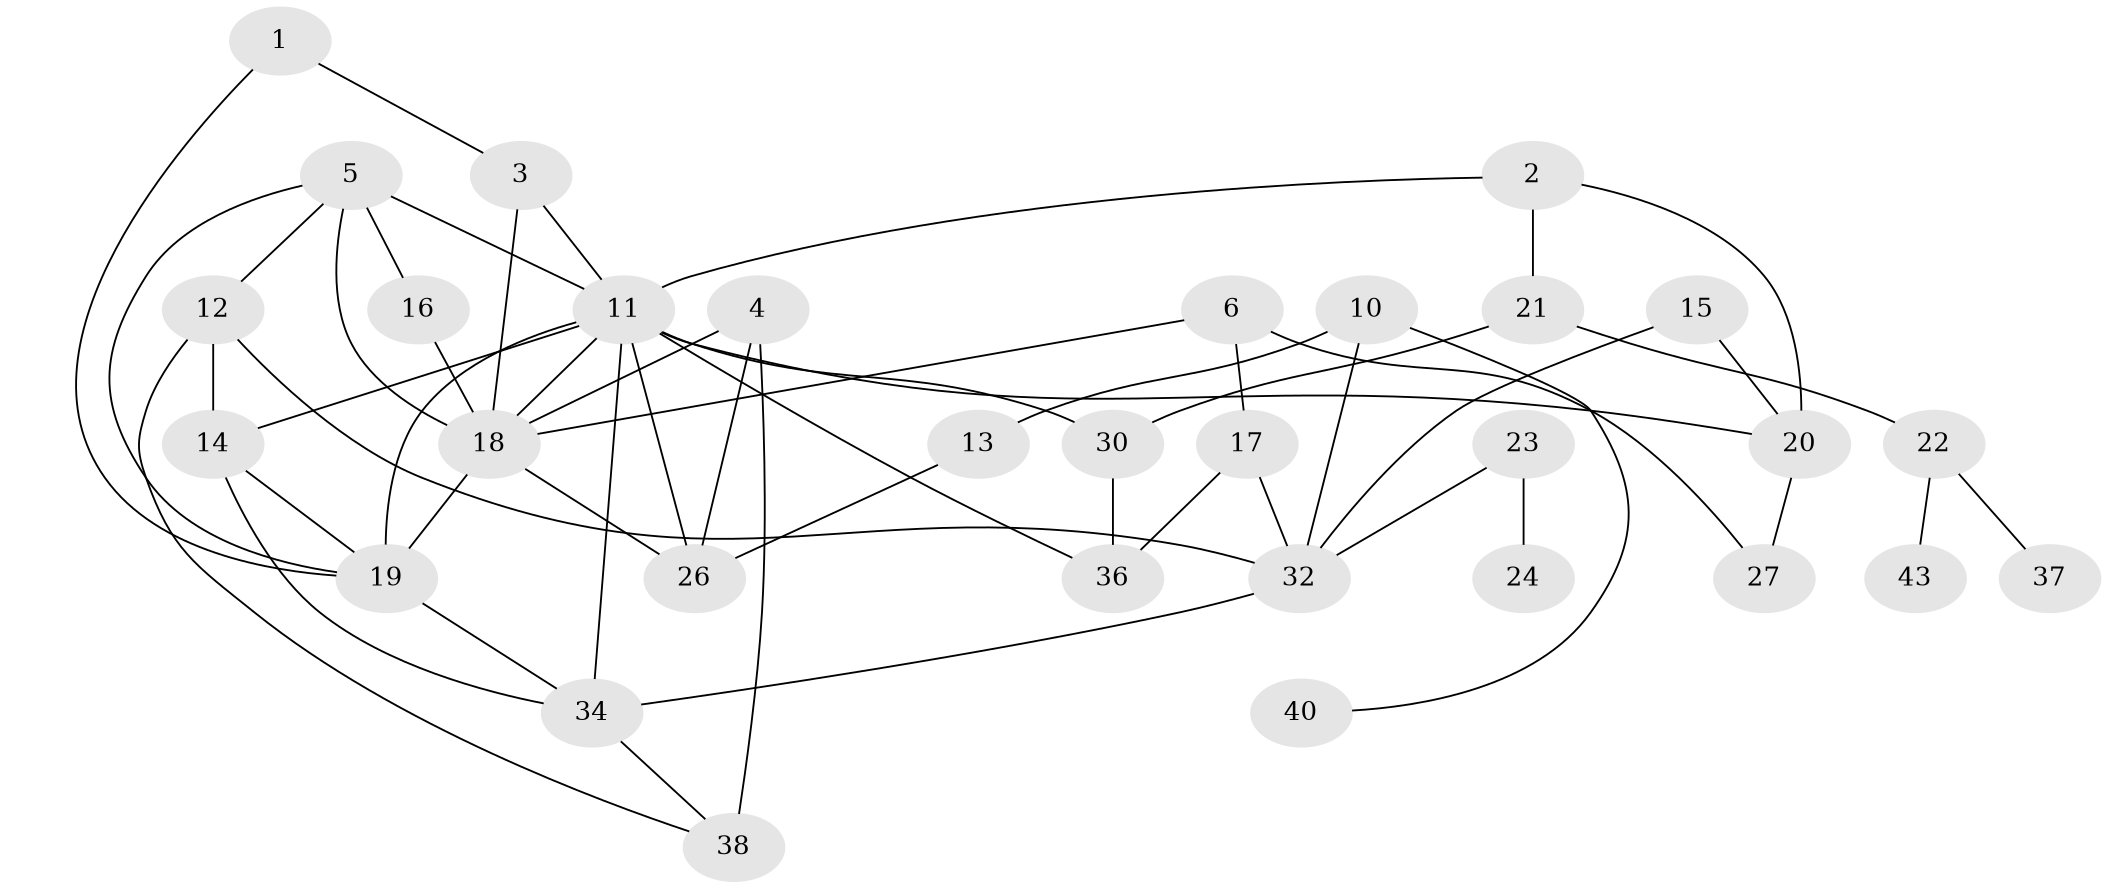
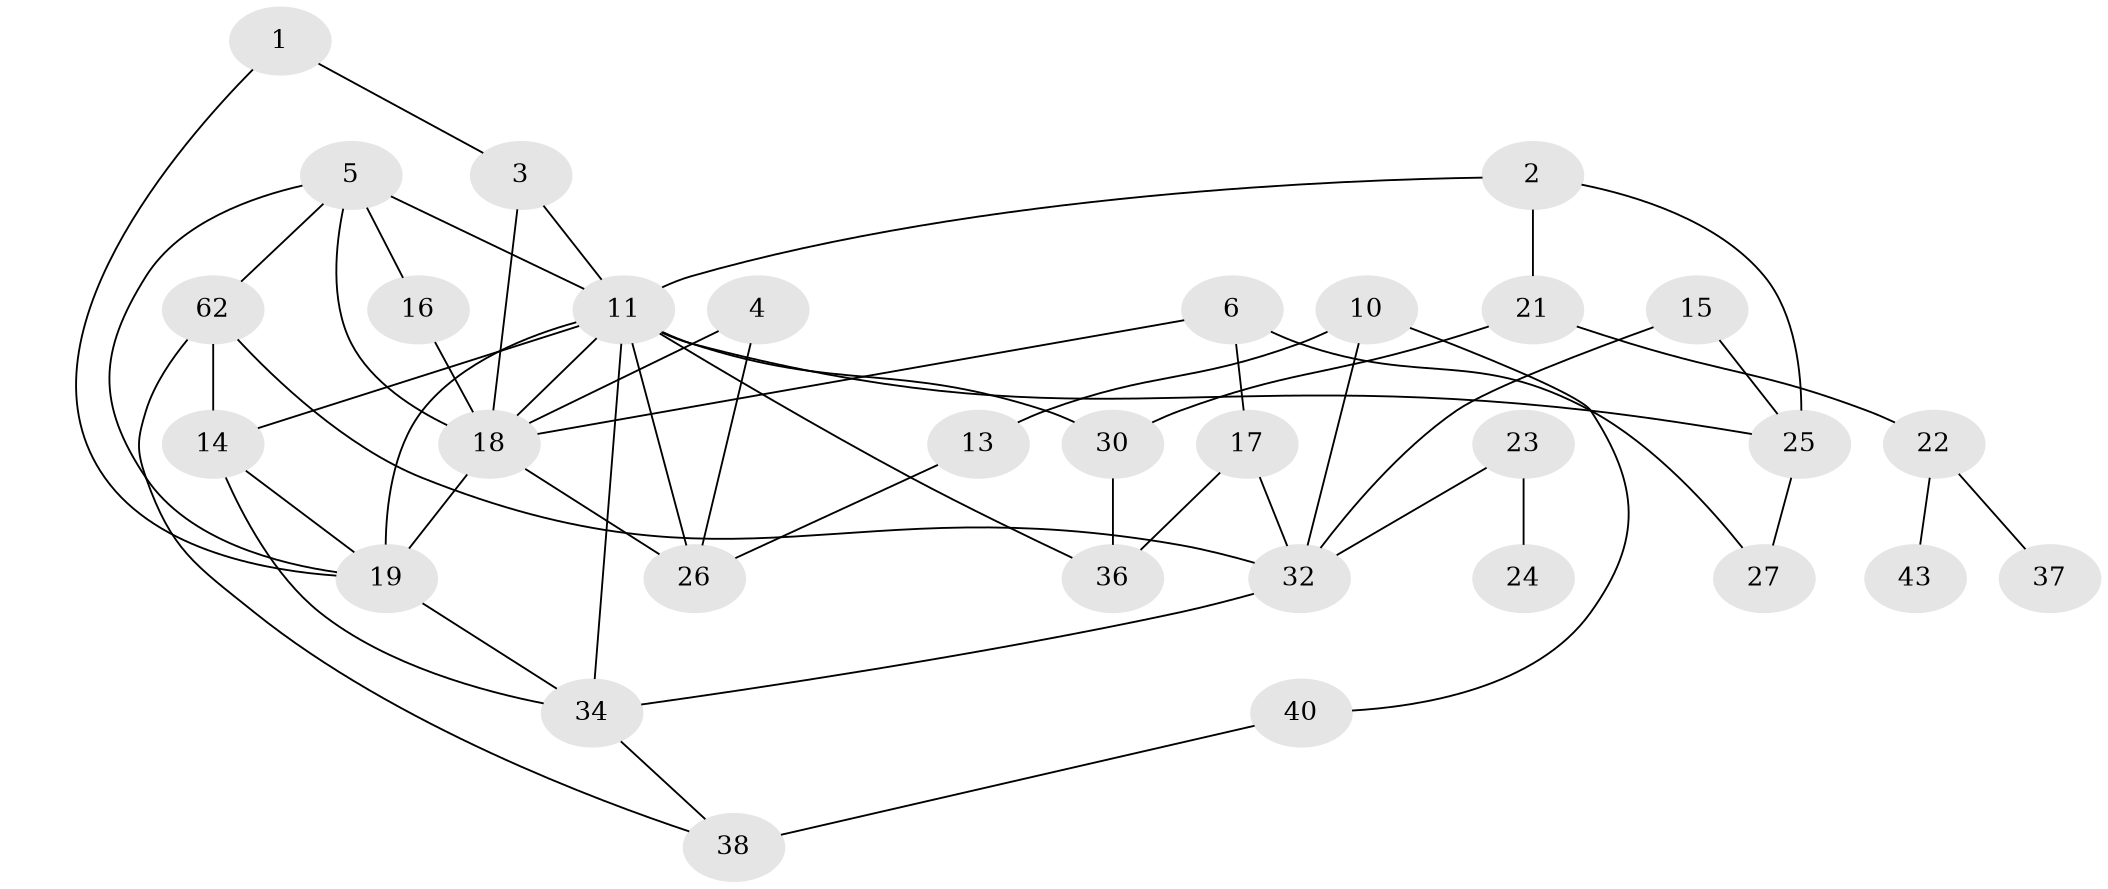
node "12": label "12" -> "62"
node "20": label "20" -> "25"
edge "4" -- "38": now "40" -- "38"
